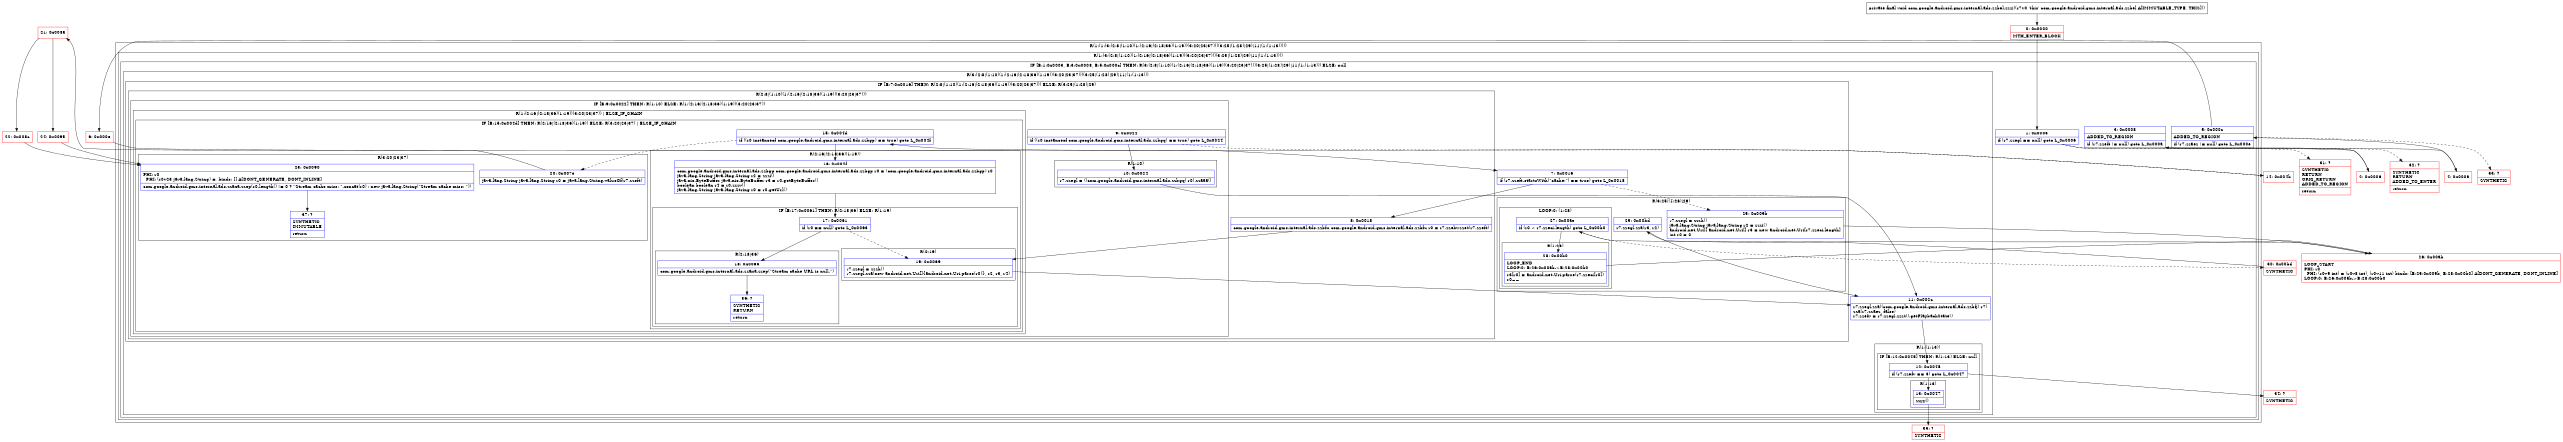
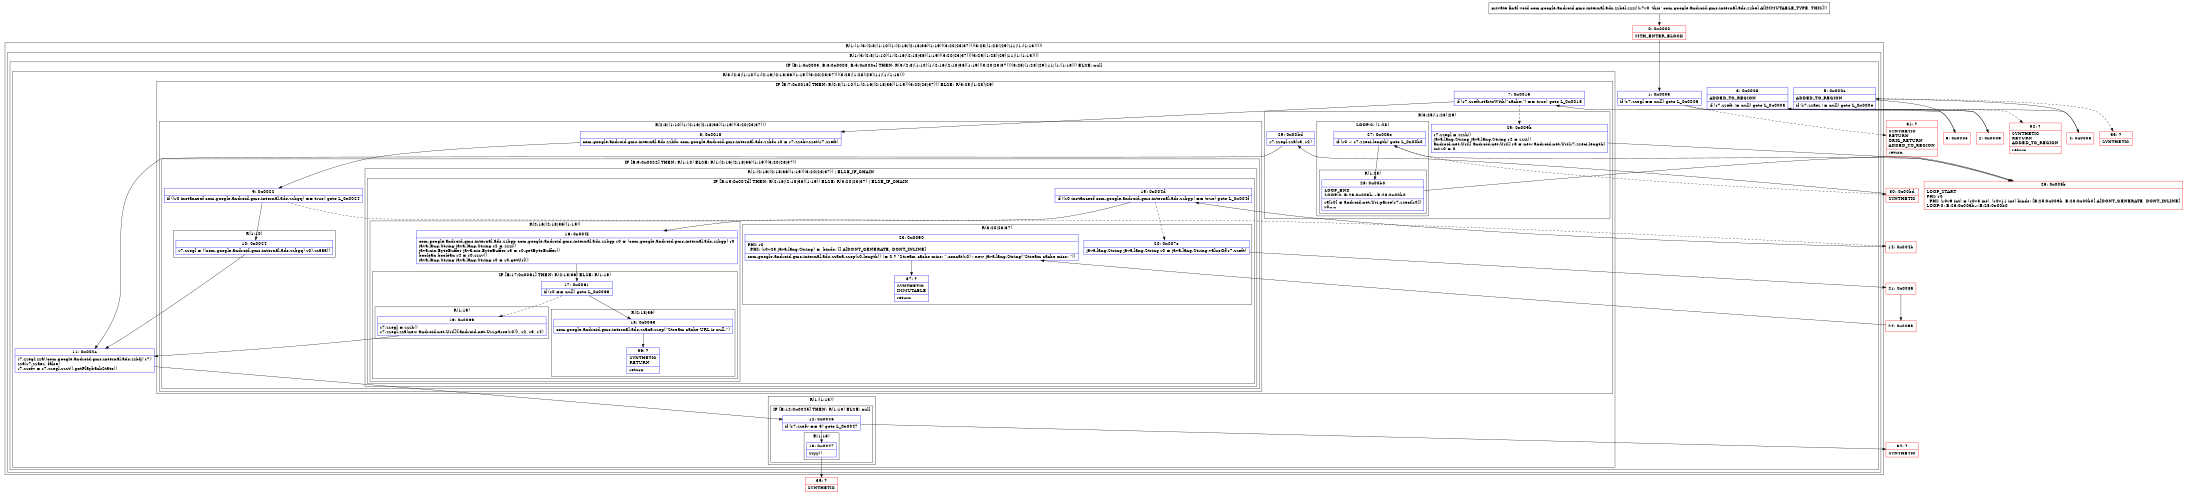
node "22: 0x008c": removed
node "32: ?": text "ADDED_TO_ENTER" -> "ADDED_TO_REGION"
edge "8: 0x0018" -> "19: 0x0069": now "8: 0x0018" -> "9: 0x0022"
cluster "R(0:19)": label "R(0:19)" -> "R(1:19)"
